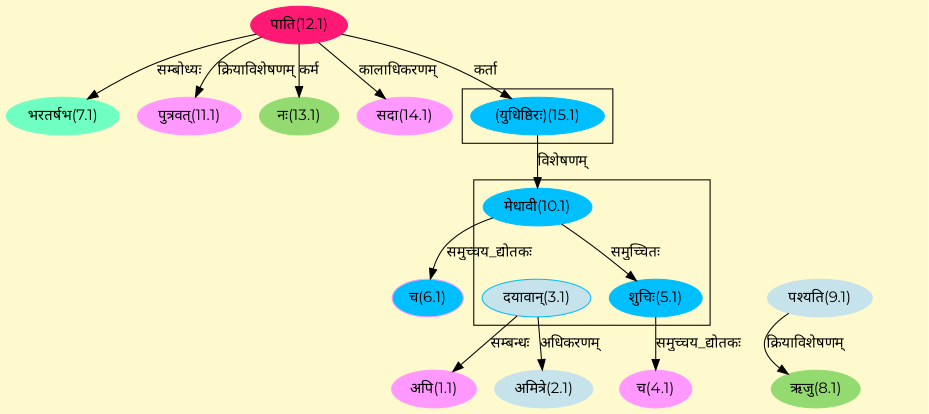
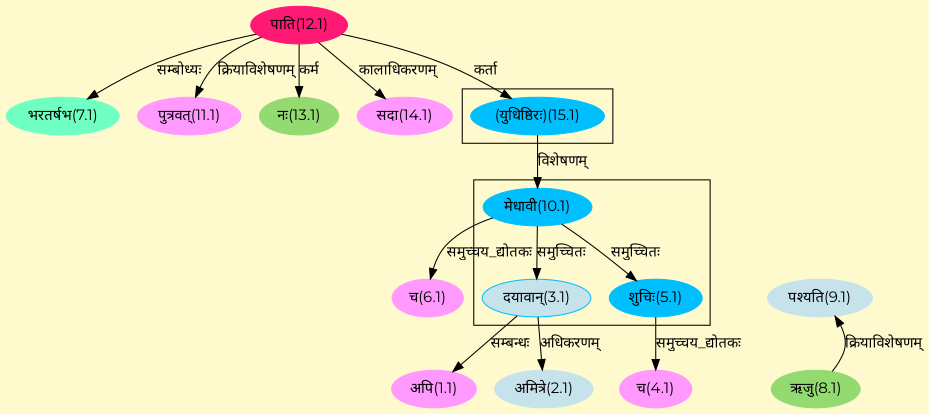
edge "मेधावी(10.1)" -> "दयावान्(3.1)": added, label "समुच्चितः"
node "च(6.1)": fillcolor #00bfff -> #ff99ff
edge "पश्यति(9.1)" -> "ऋजु(8.1)": reversed
